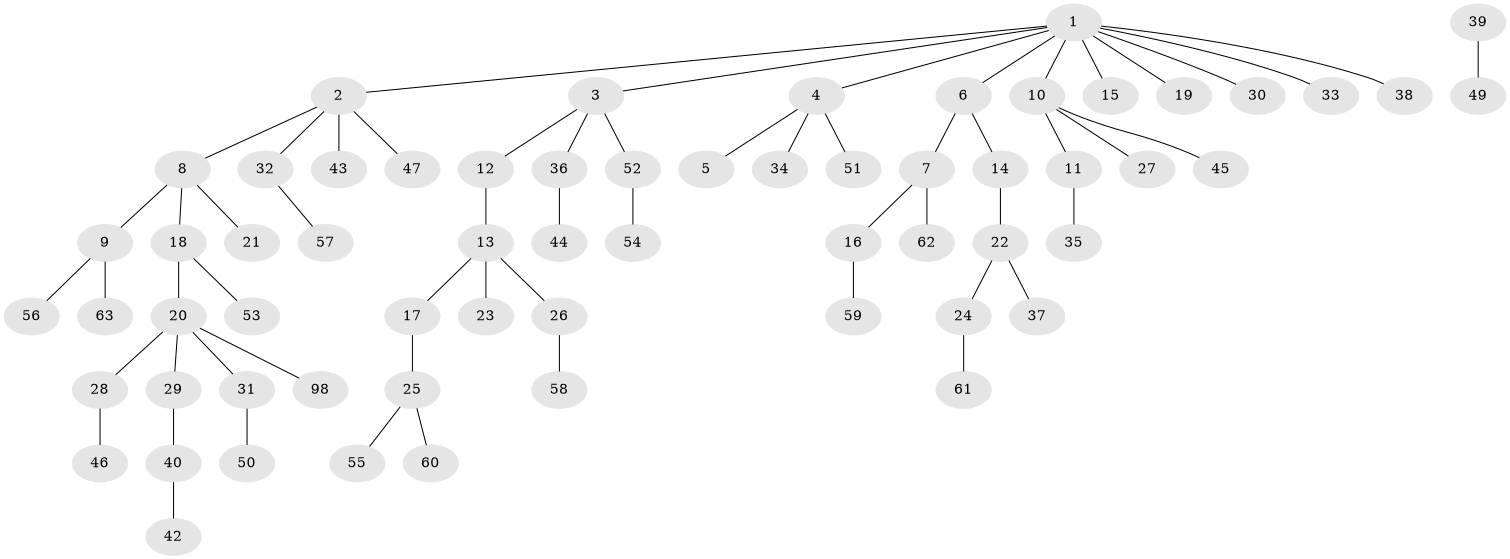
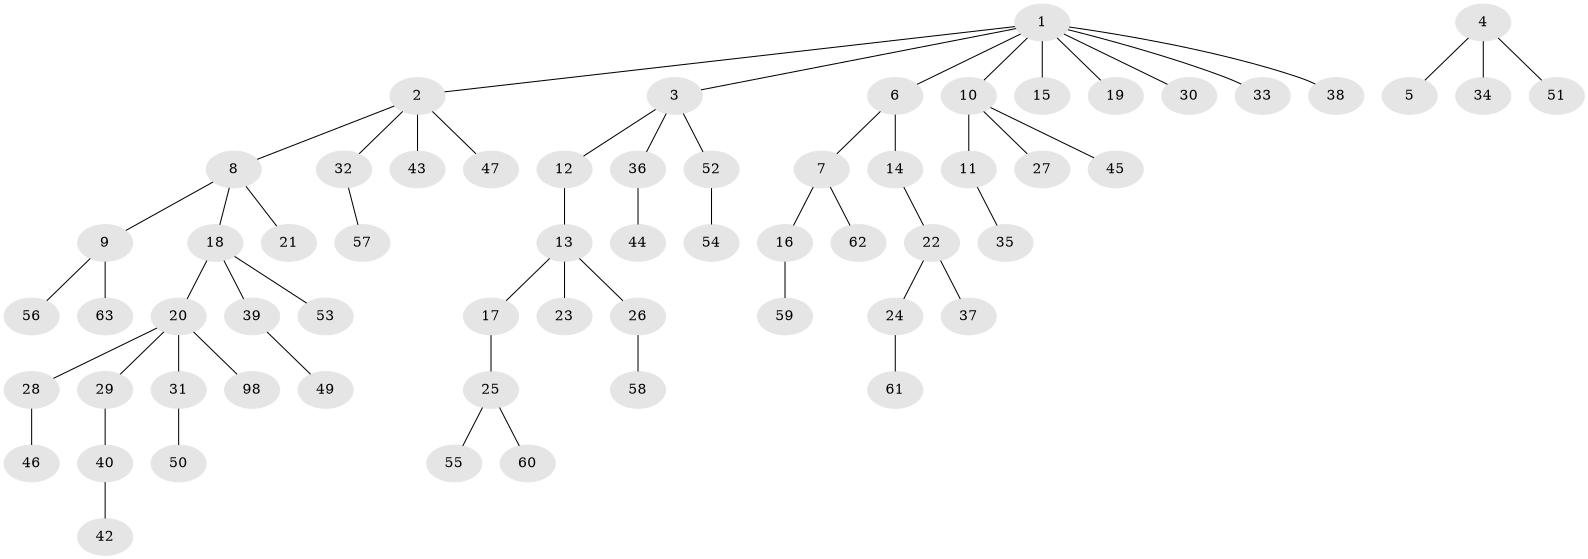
edge "1" -- "4": removed
edge "18" -- "39": added
